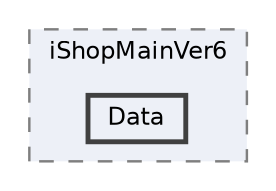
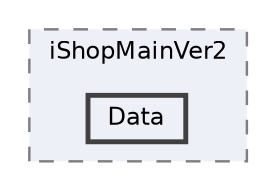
cluster "iShopMainVer6": label "iShopMainVer6" -> "iShopMainVer2"
